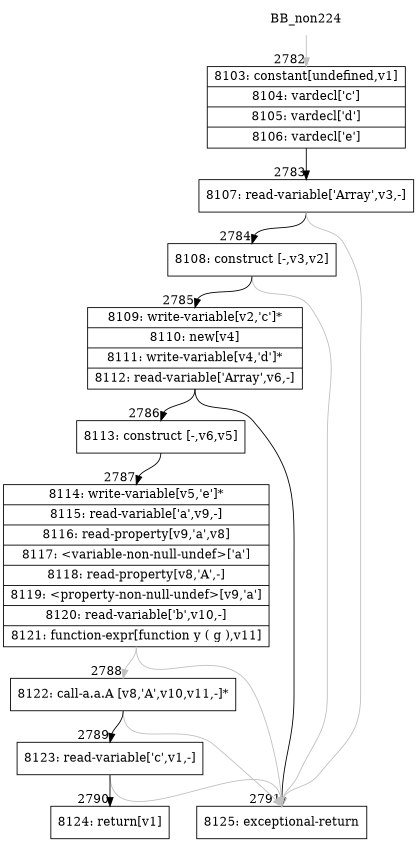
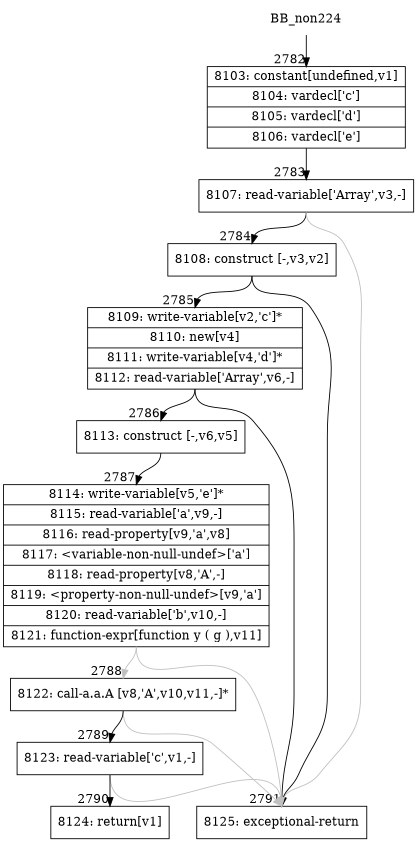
edge "BB_non224" -> "8103: constant[undefined,v1]": color gray -> black
edge "8108: construct [-,v3,v2]" -> "8125: exceptional-return": color gray -> black
